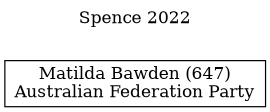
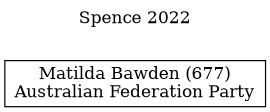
node "Matilda Bawden (647) Australian Federation Party": label "Matilda Bawden (647) Australian Federation Party" -> "Matilda Bawden (677) Australian Federation Party"
